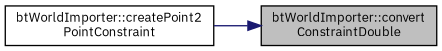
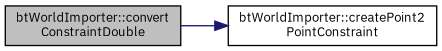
edge "btWorldImporter::createPoint2 PointConstraint" -> "btWorldImporter::convert ConstraintDouble": reversed
